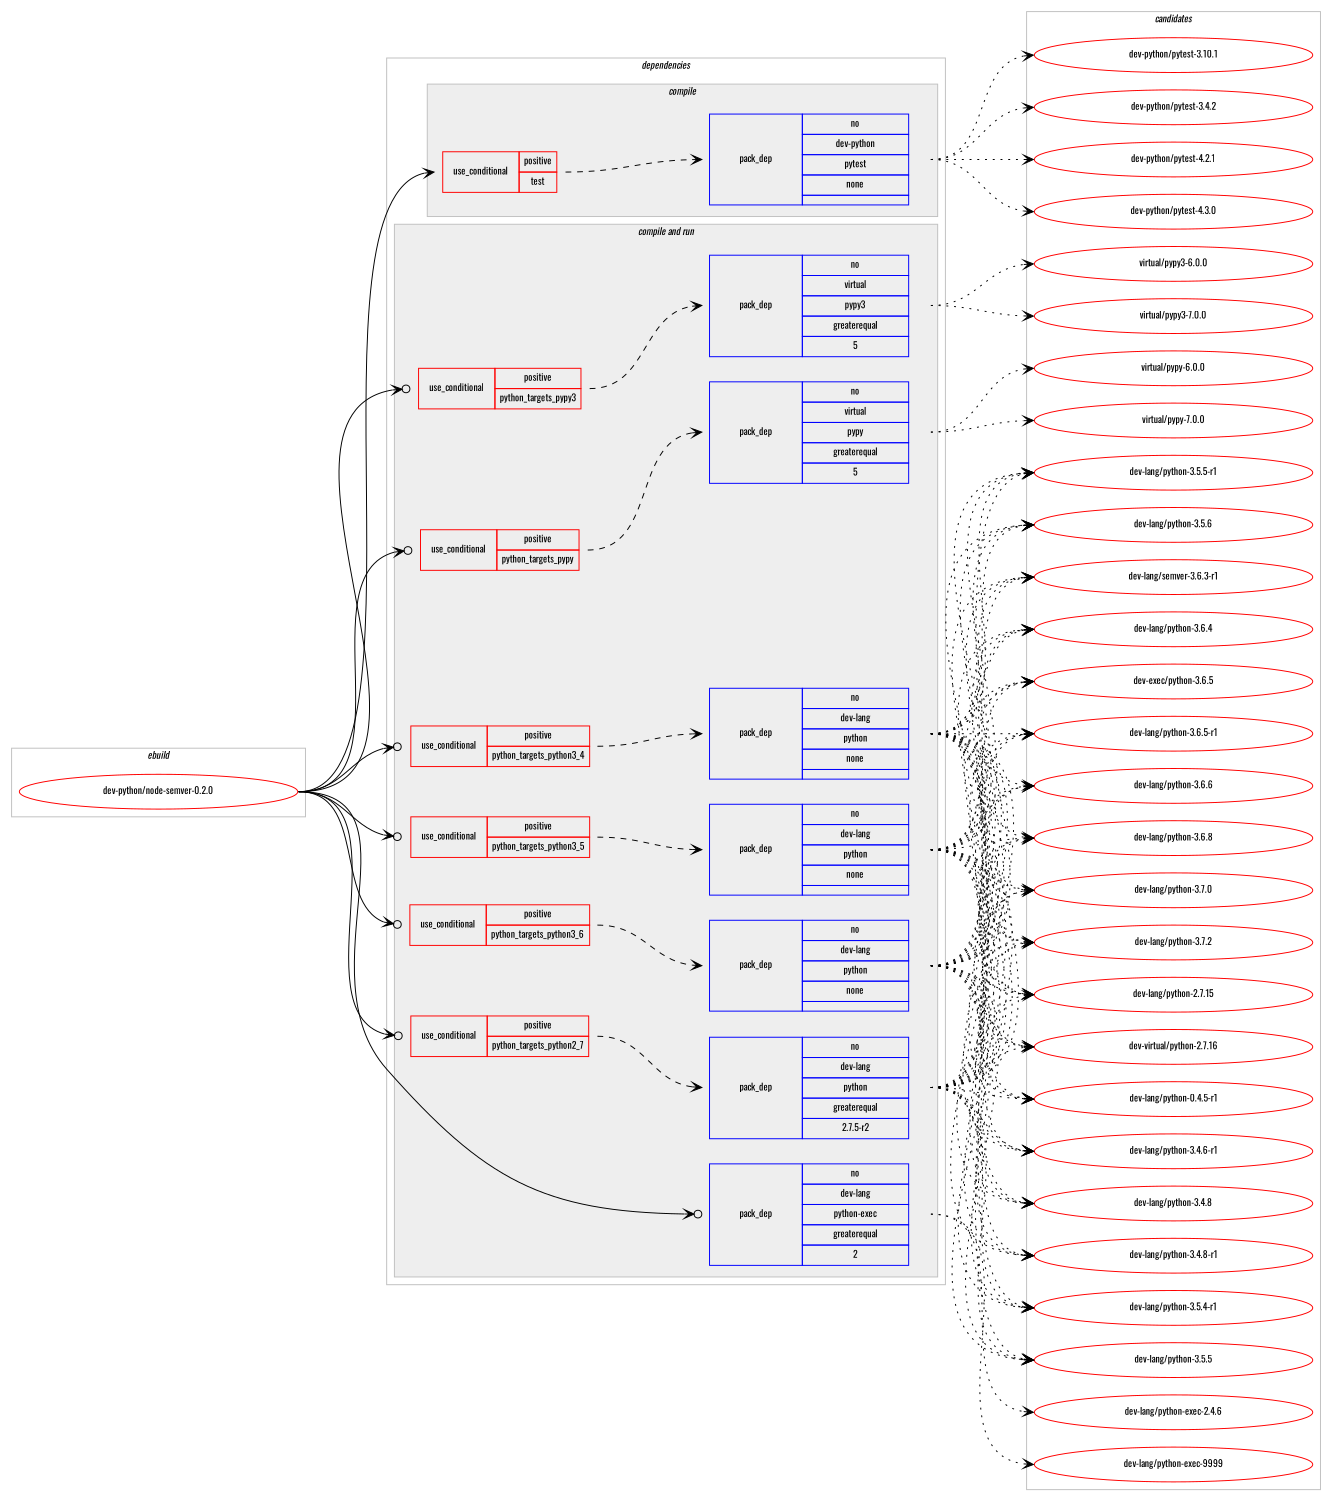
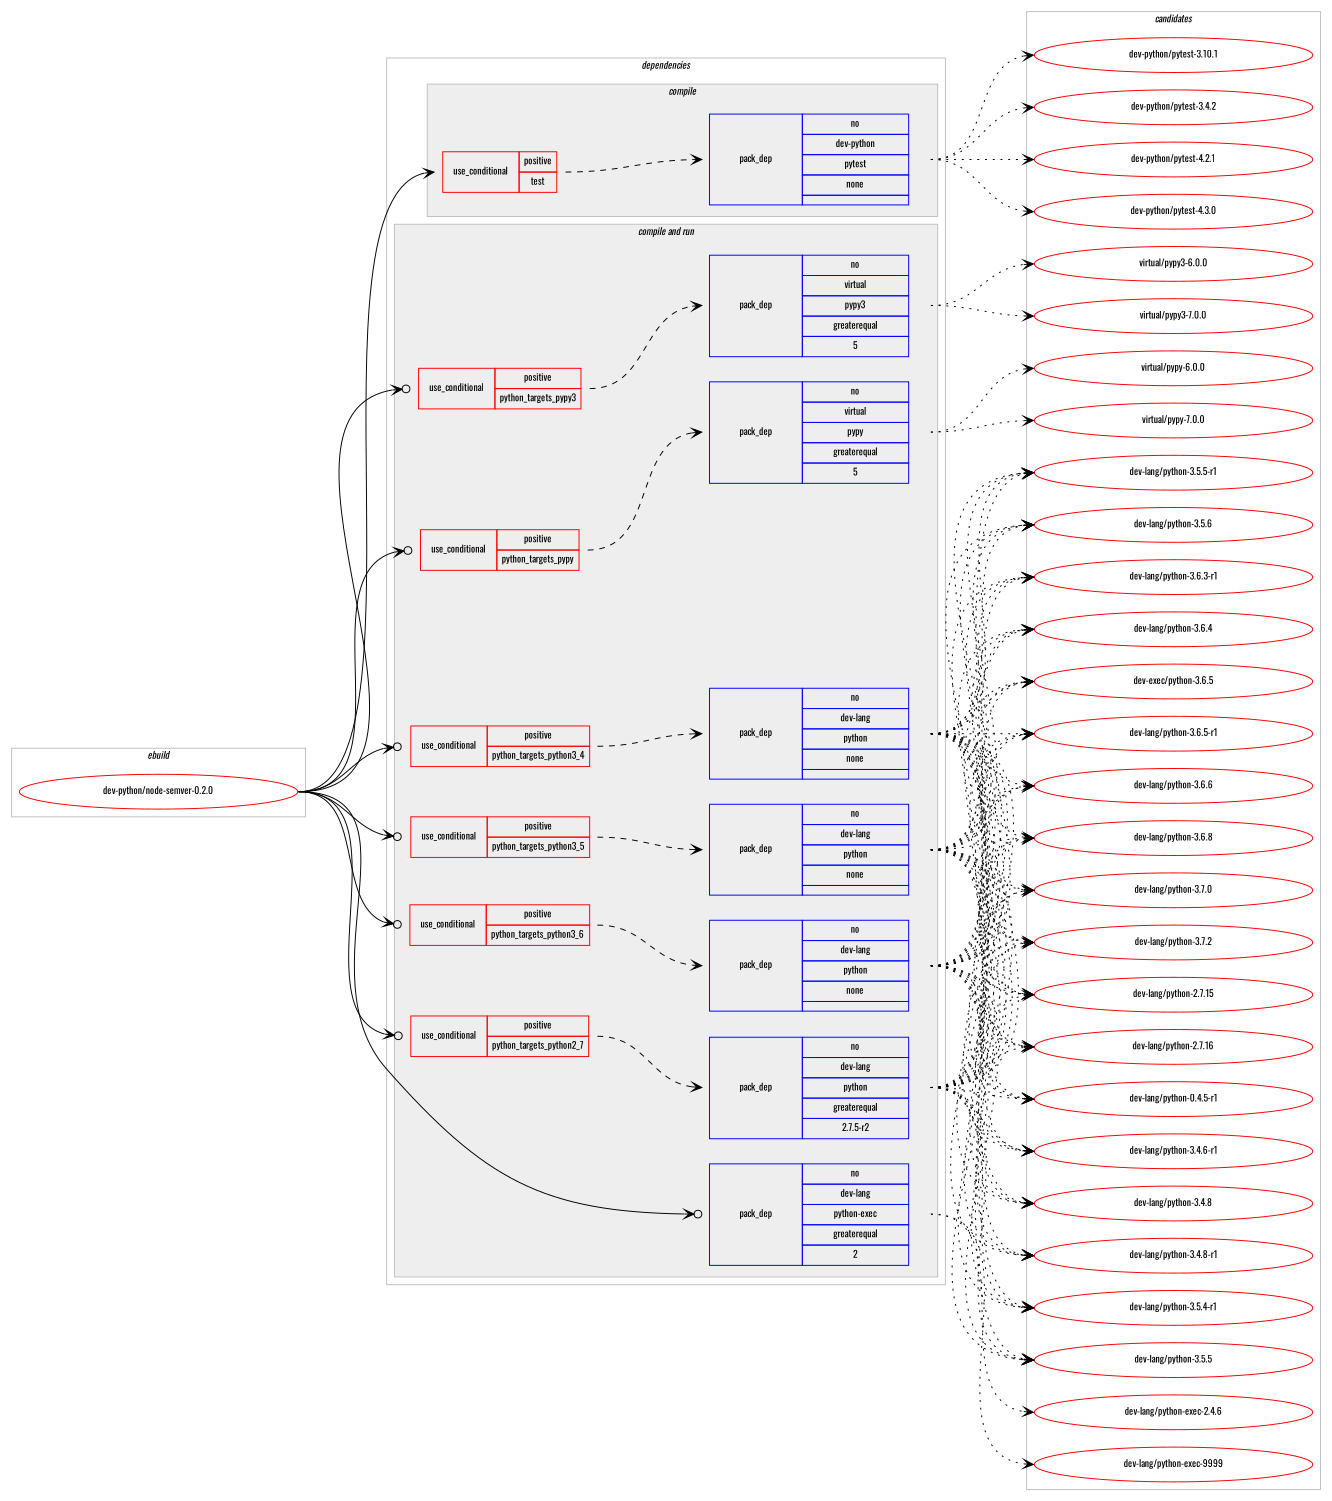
node "dev-lang/semver-3.6.3-r1": label "dev-lang/semver-3.6.3-r1" -> "dev-lang/python-3.6.3-r1"
node "dev-virtual/python-2.7.16": label "dev-virtual/python-2.7.16" -> "dev-lang/python-2.7.16"
